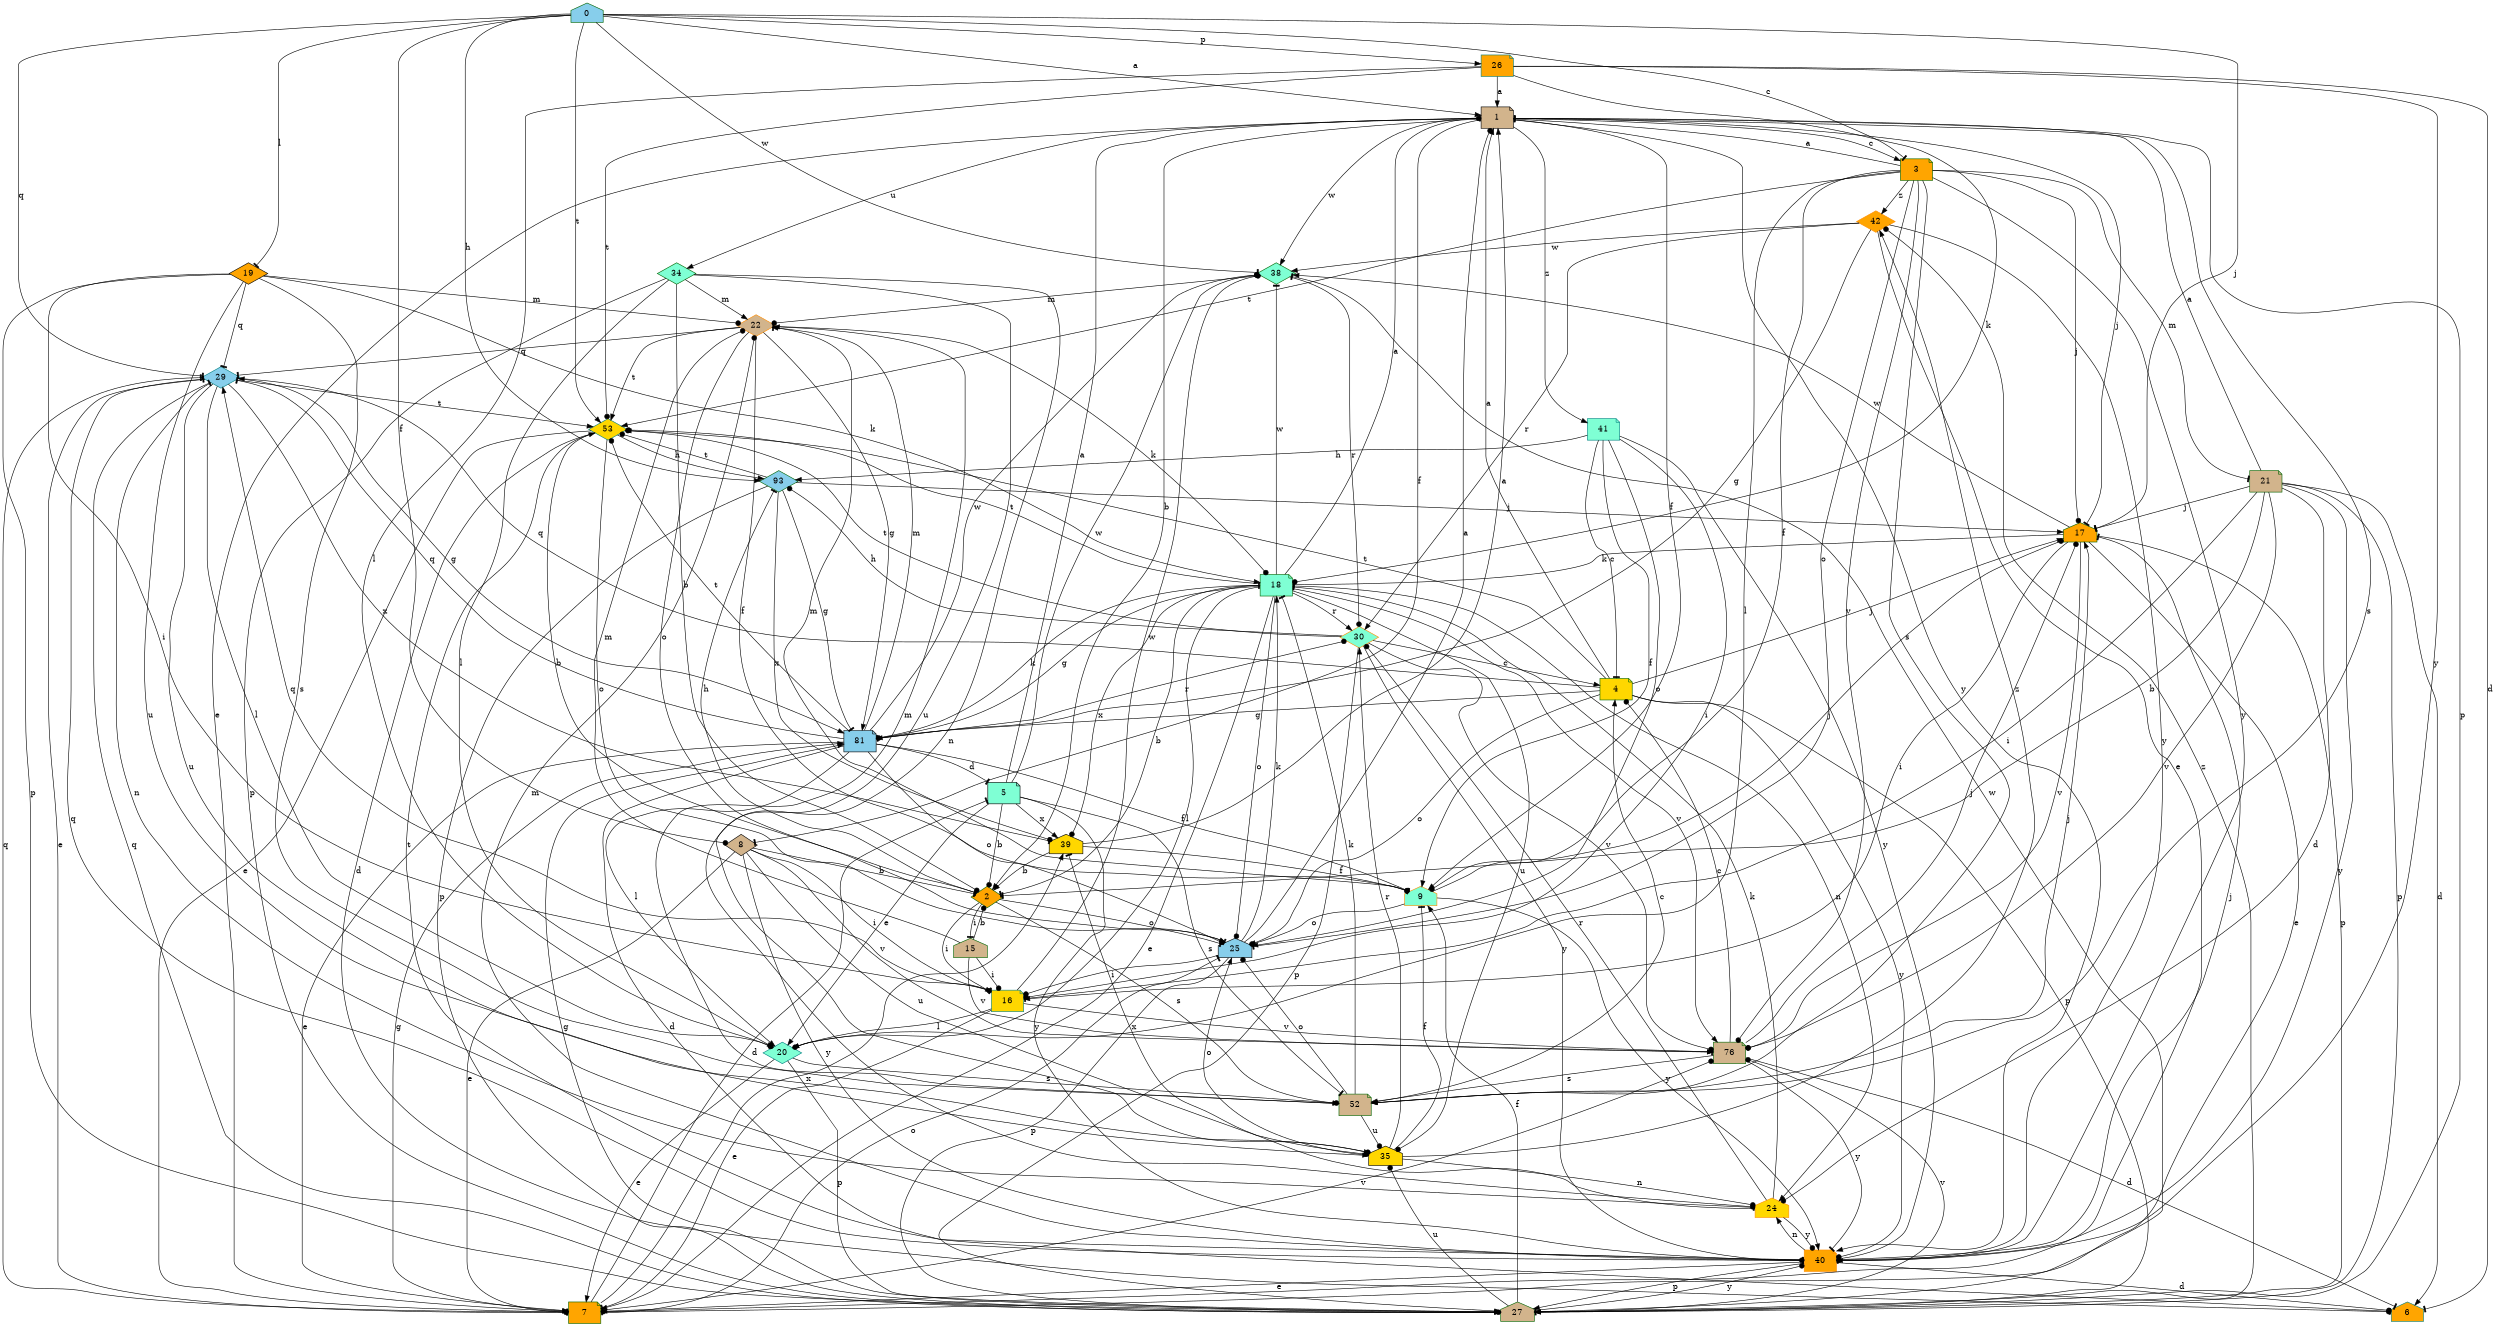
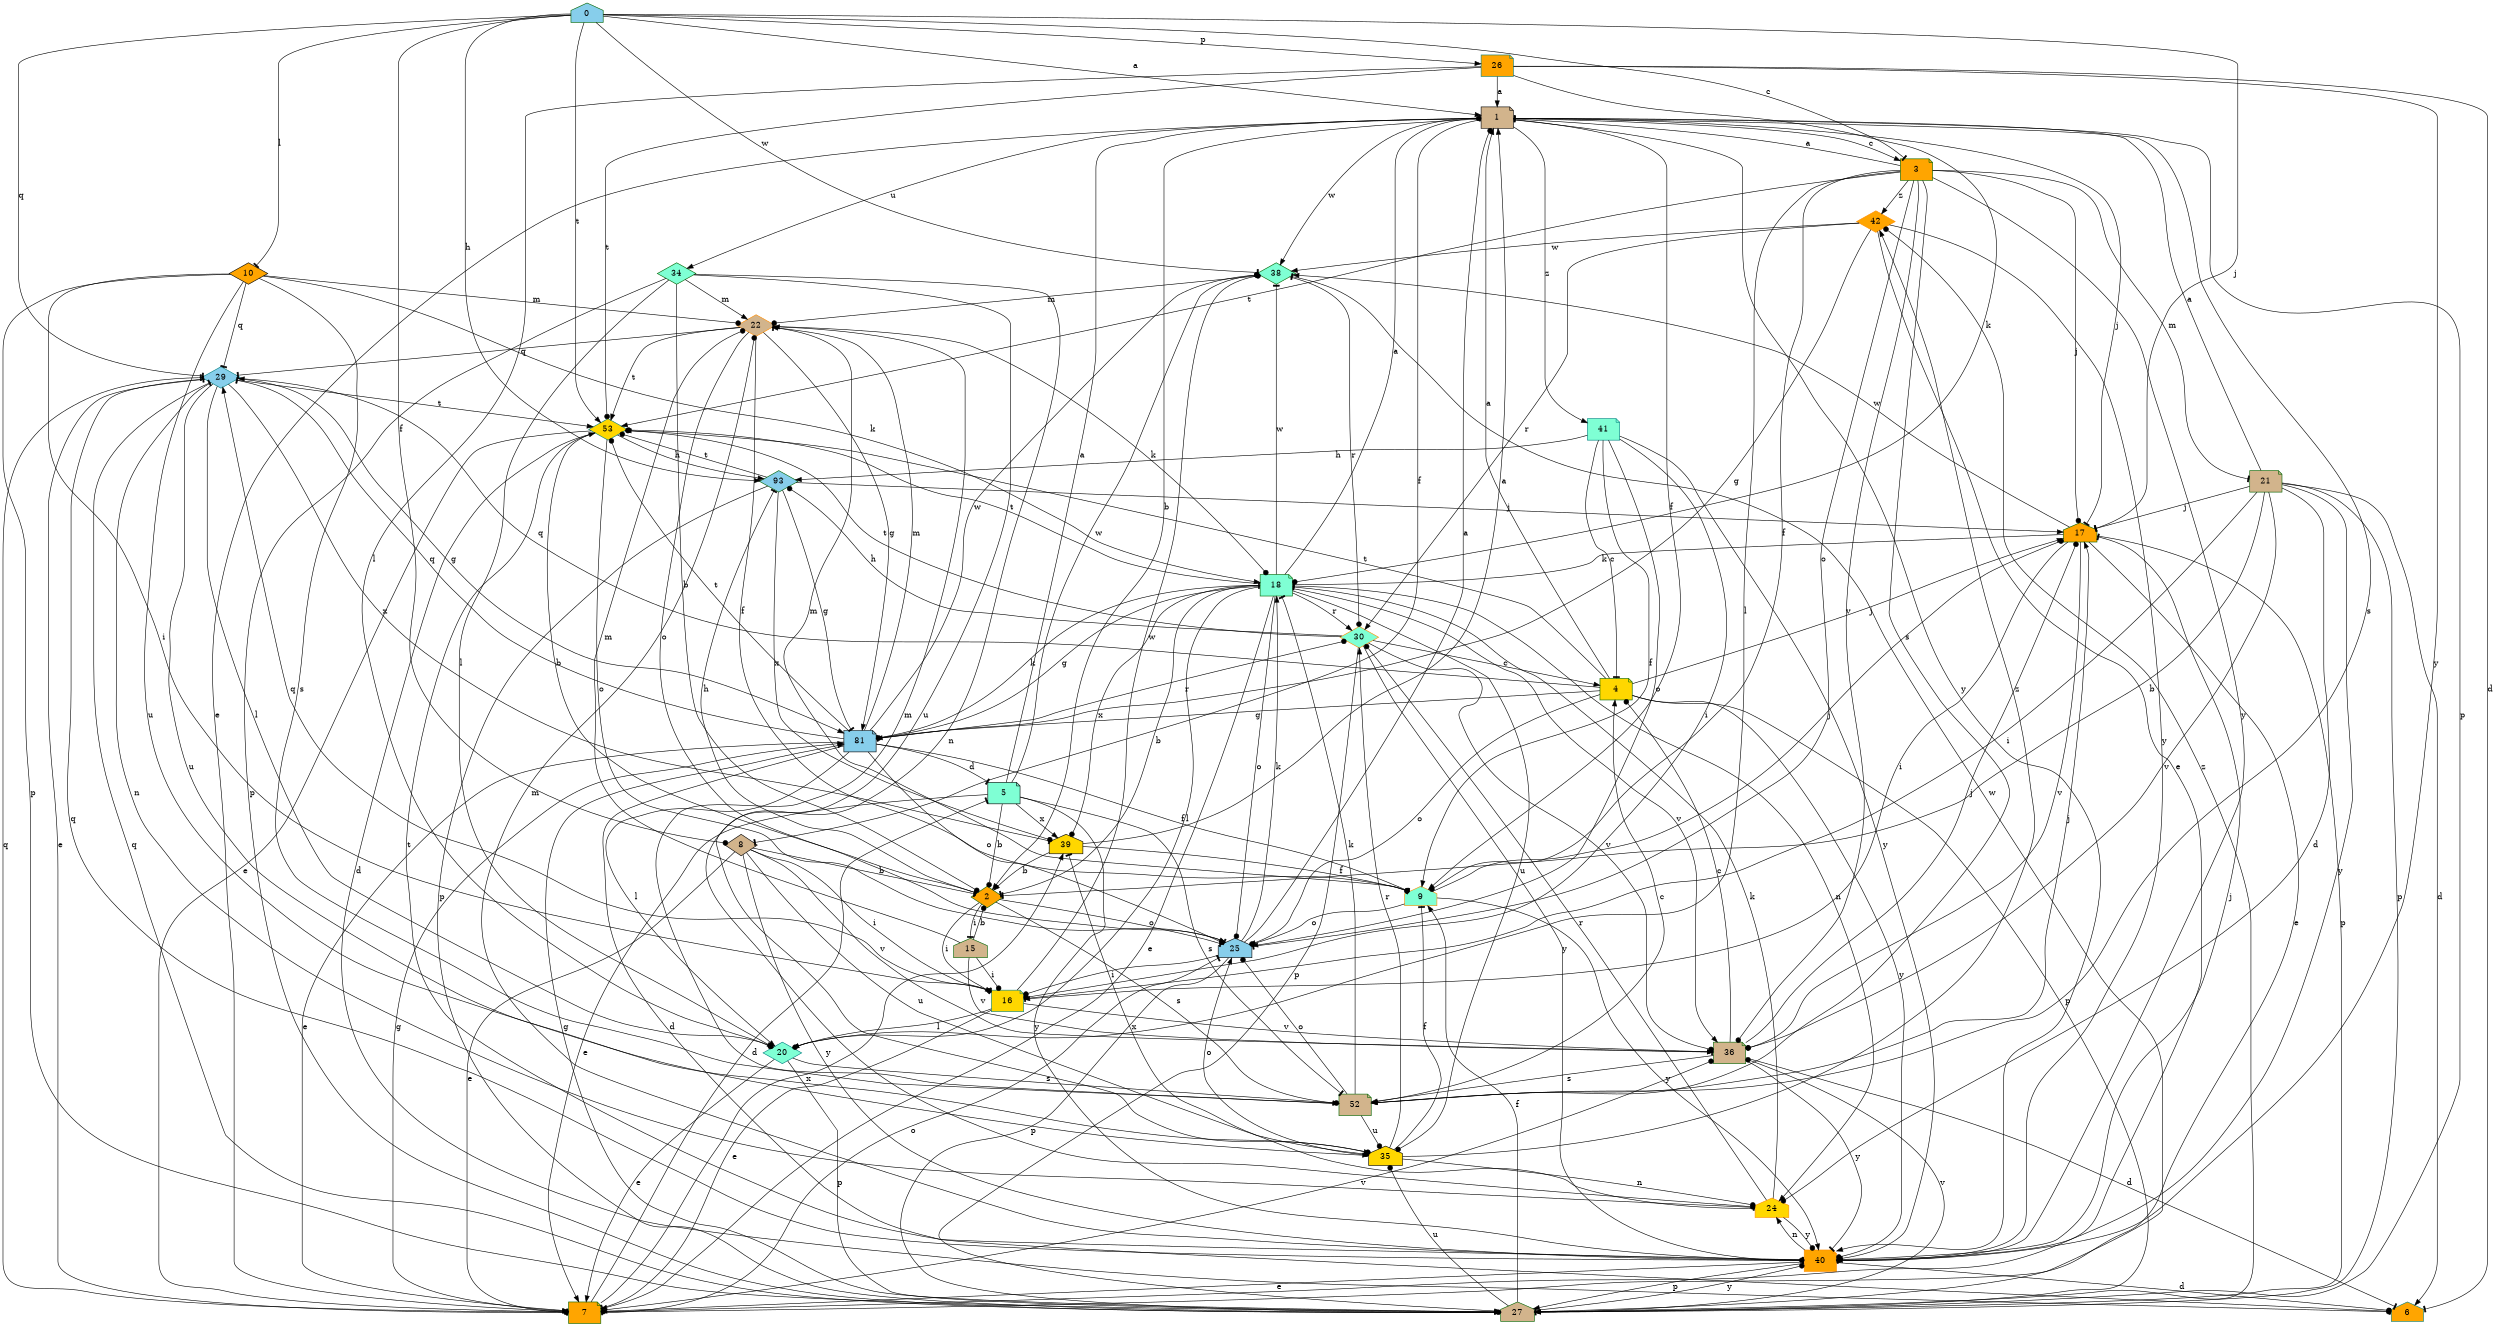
node "19": label "19" -> "10"
edge "41" -> "40": arrowhead tee -> normal
edge "5" -> "20": now "5" -> "7"
node "76": label "76" -> "36"
